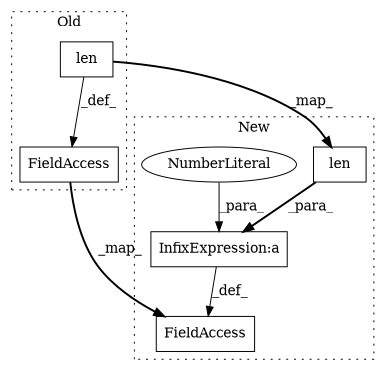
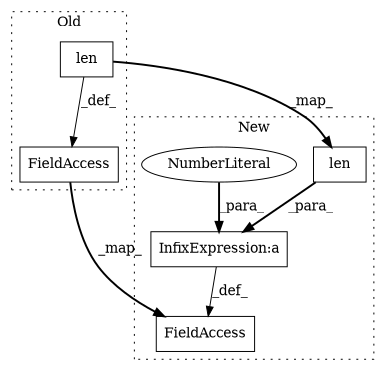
edge "NumberLiteral" -> "InfixExpression:a": style solid -> bold
